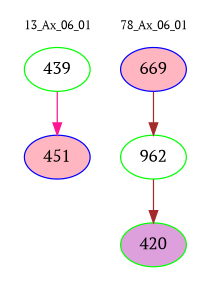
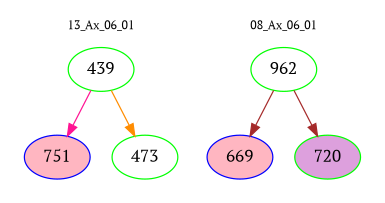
cluster "78_Ax_06_01": label "78_Ax_06_01" -> "08_Ax_06_01"
edge "669" -> "962": reversed
node "451": label "451" -> "751"
node "473": added
node "420": label "420" -> "720"
